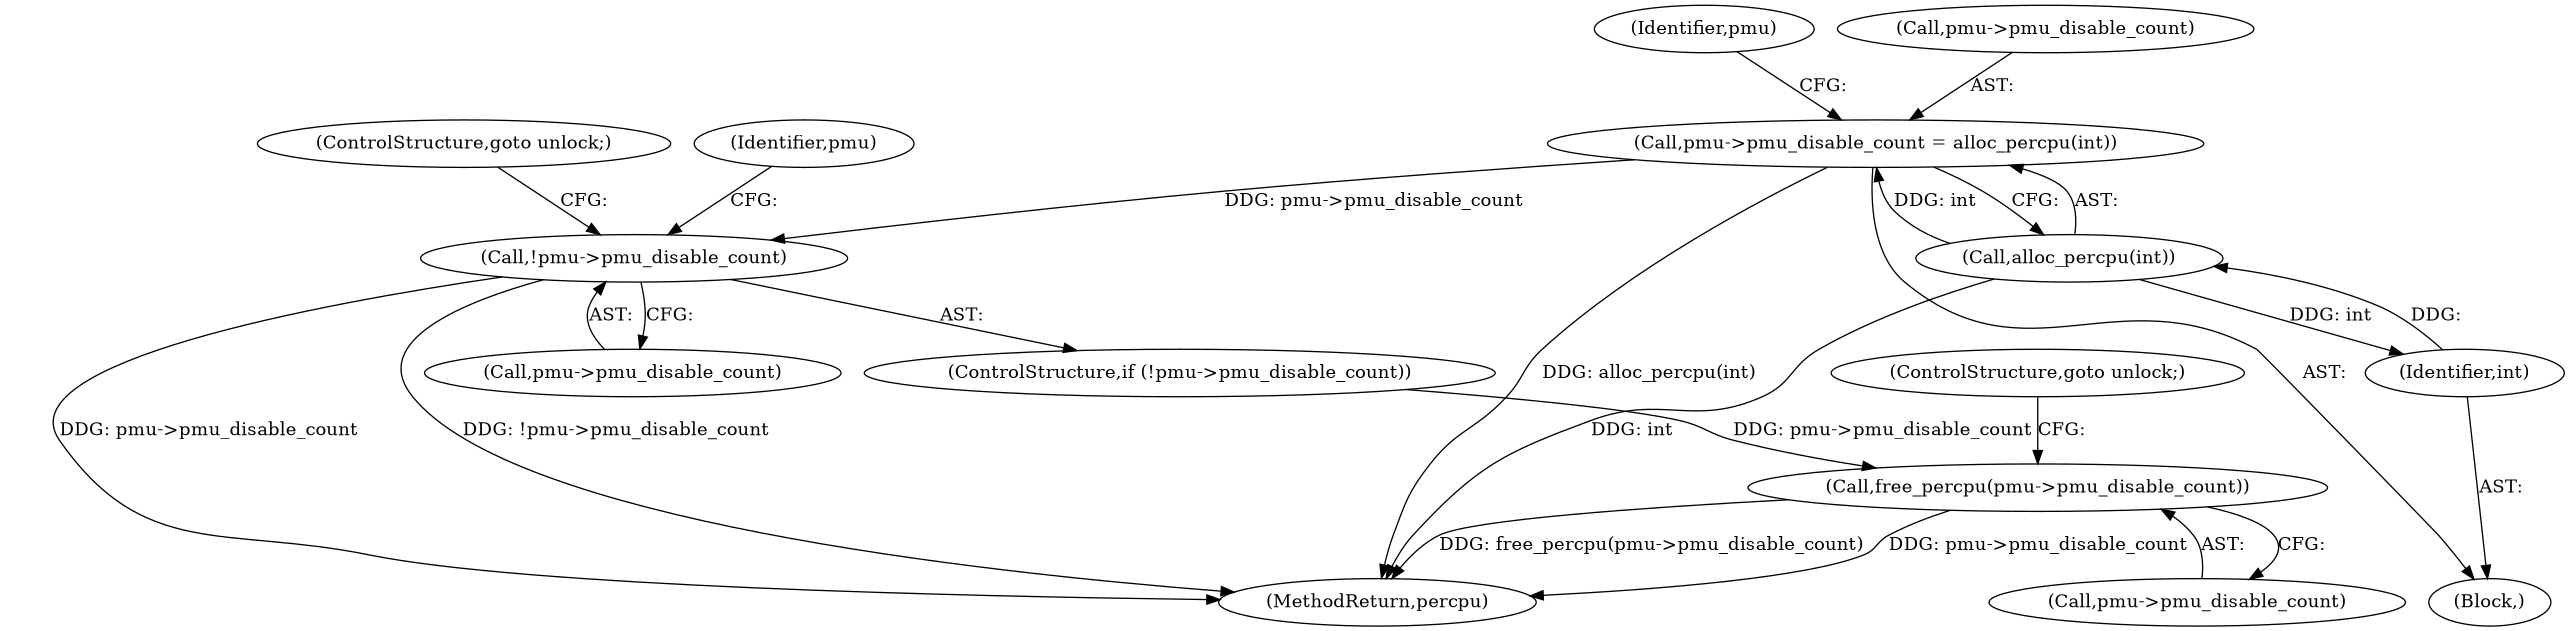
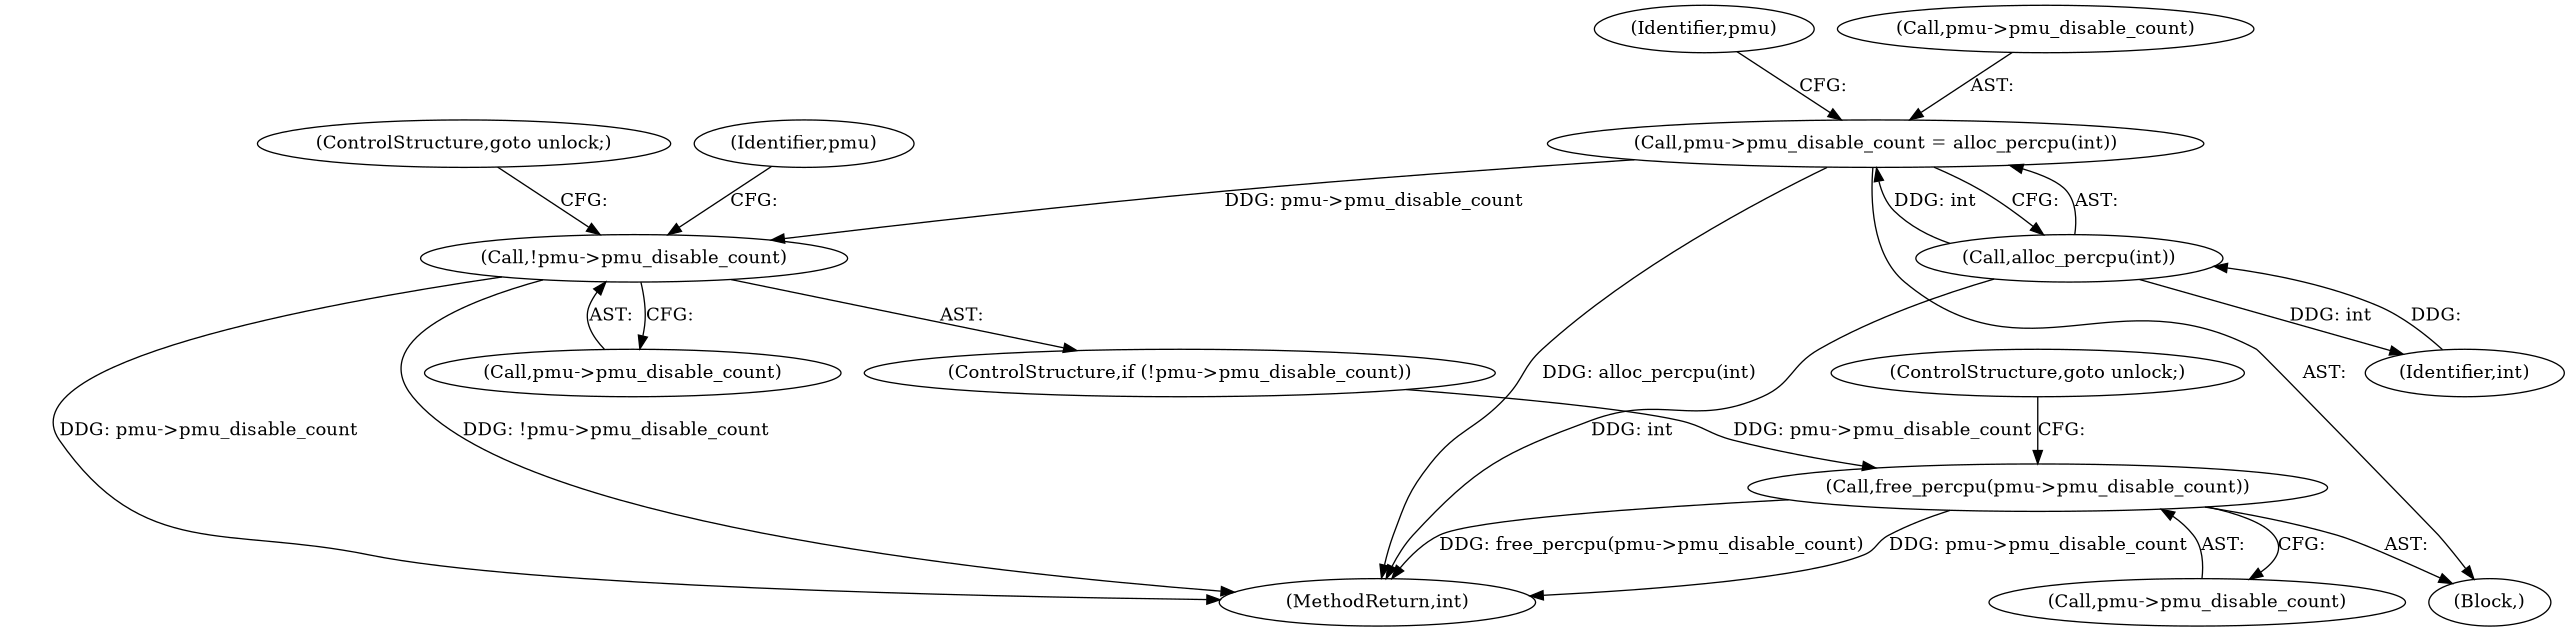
edge "(Identifier,int)" -> "(Block,)": now "(Call,free_percpu(pmu->pmu_disable_count))" -> "(Block,)"
node "(MethodReturn,percpu)": label "(MethodReturn,percpu)" -> "(MethodReturn,int)"
